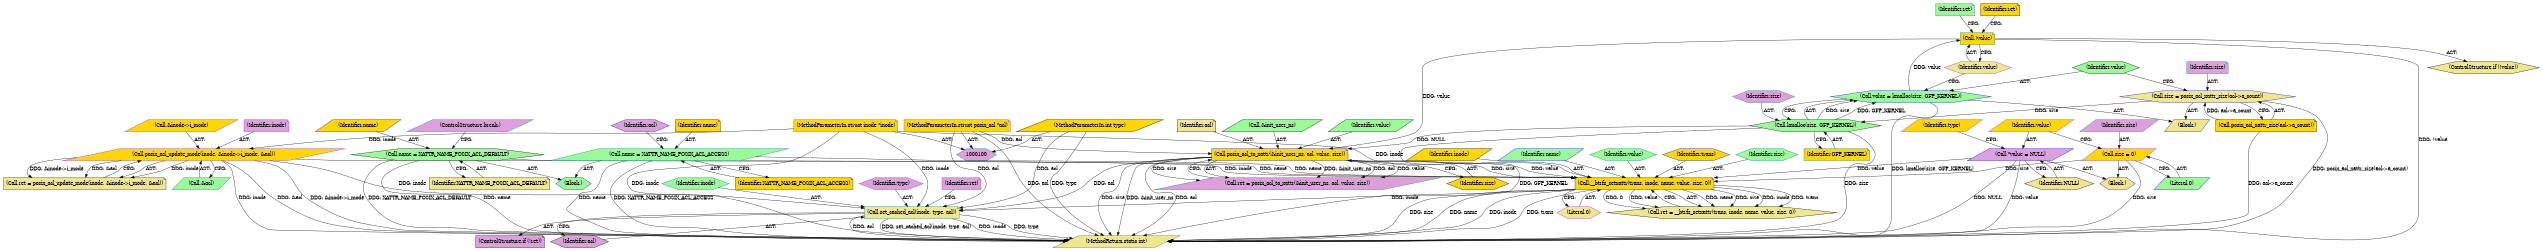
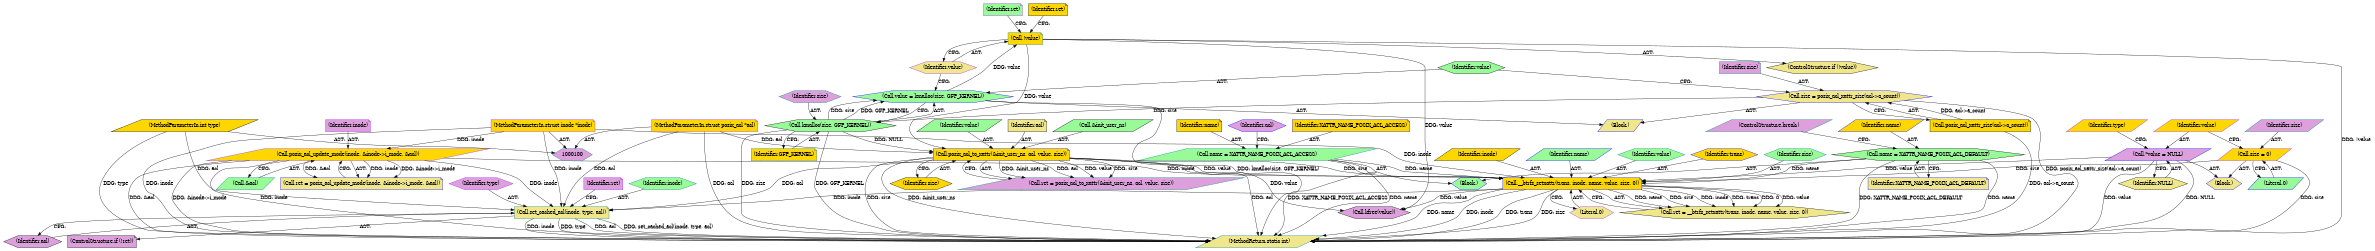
node "(Call,&inode->i_mode)": removed
edge "(Call,name = XATTR_NAME_POSIX_ACL_ACCESS)" -> "(Identifier,XATTR_NAME_POSIX_ACL_ACCESS)": removed, label "CFG:"
node "(Call,kfree(value))": added
